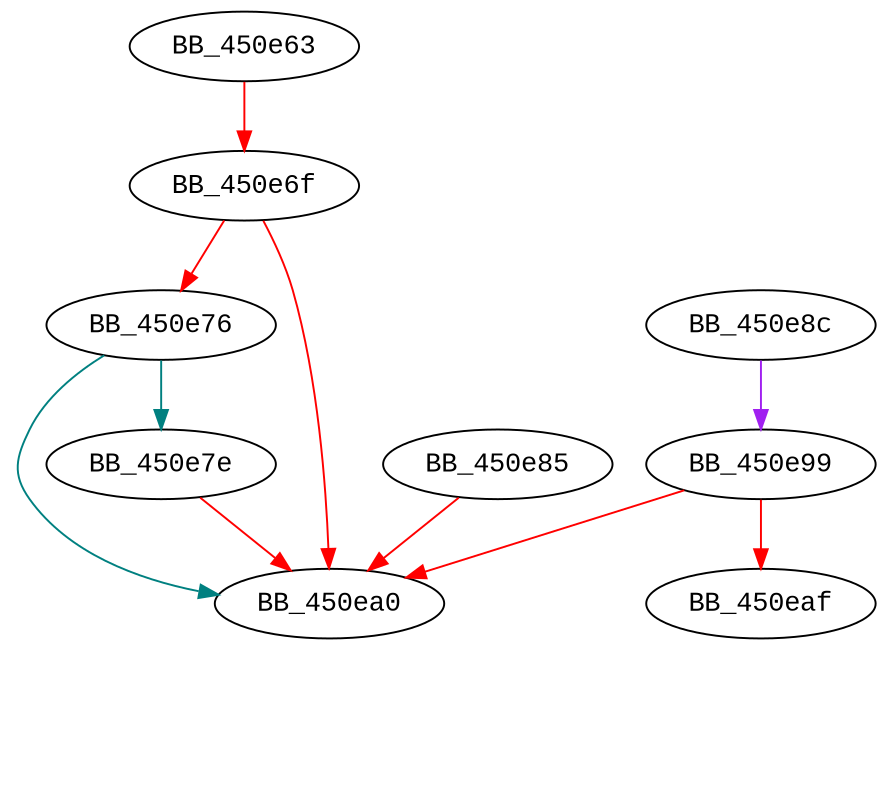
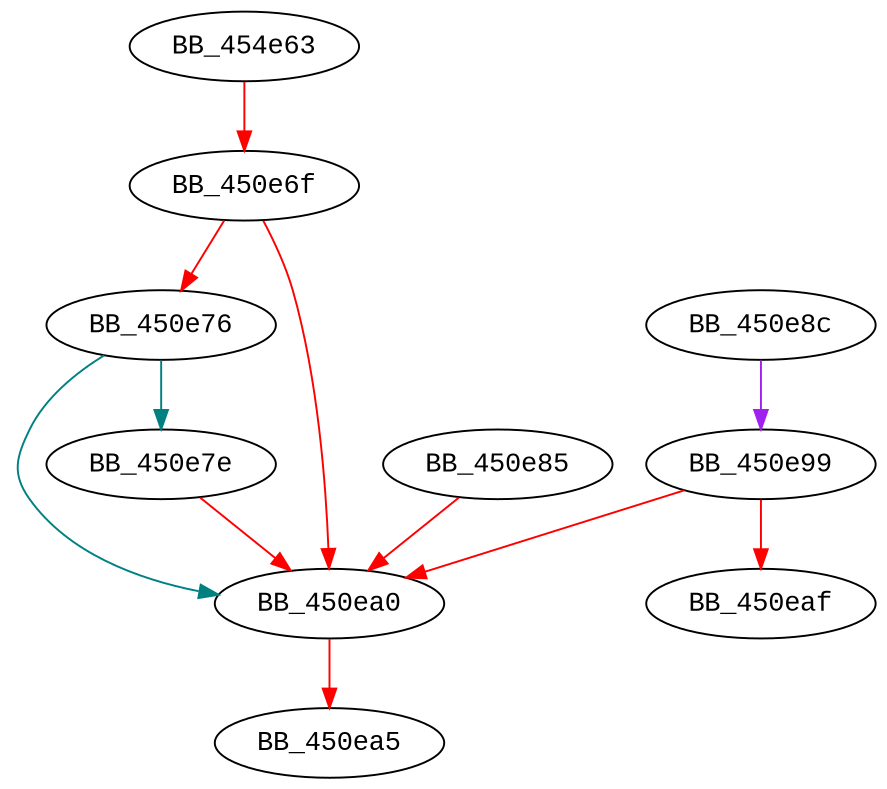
node "BB_450e63": label "BB_450e63" -> "BB_454e63"
node "BB_450ea5": added
